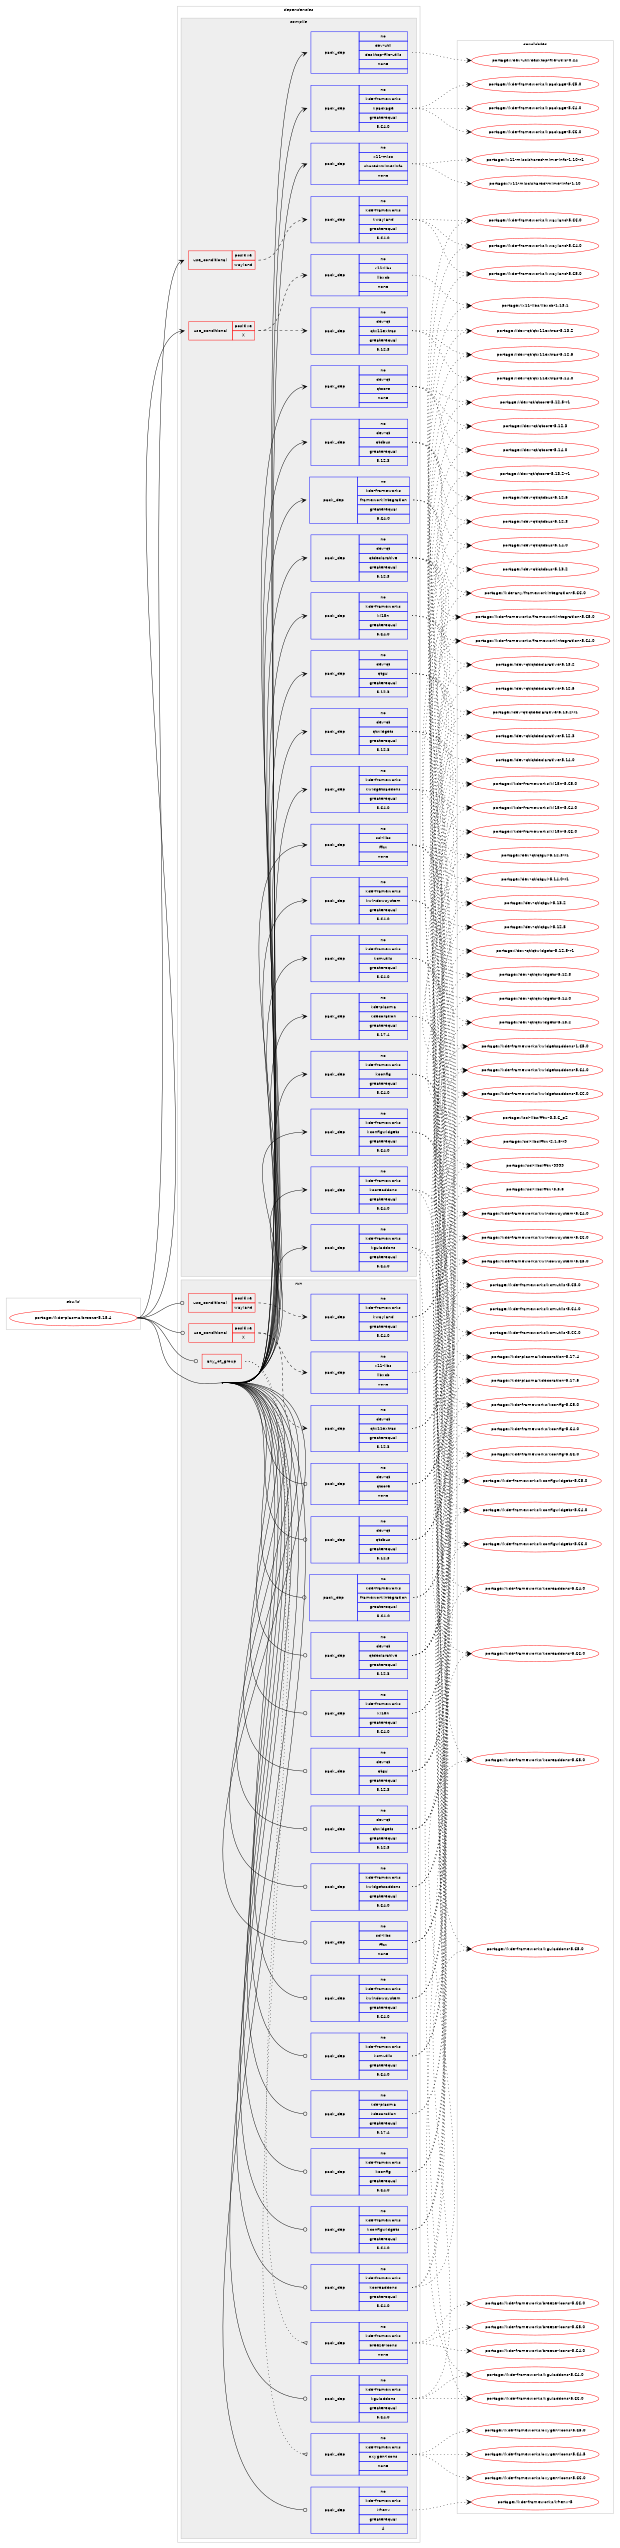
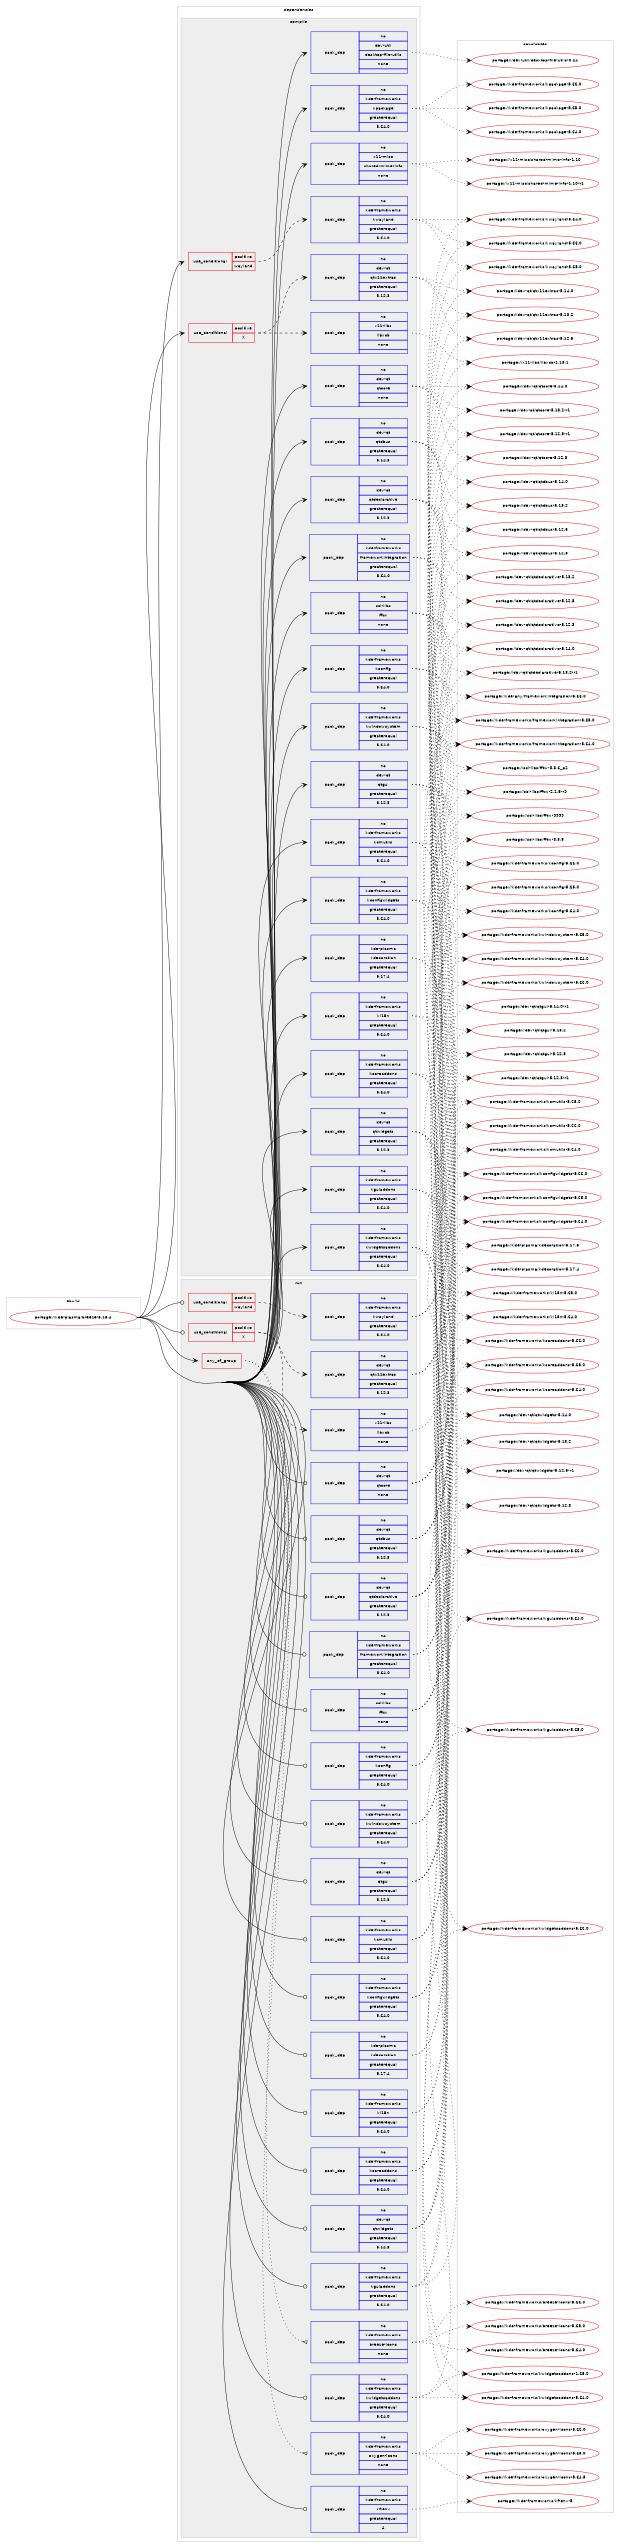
node "portage://kde-frameworks/ki18n-5.66.0": removed
edge "portage://kde-plasma/breeze-5.15.4" -> "any_of_group": arrowhead odot -> vee
